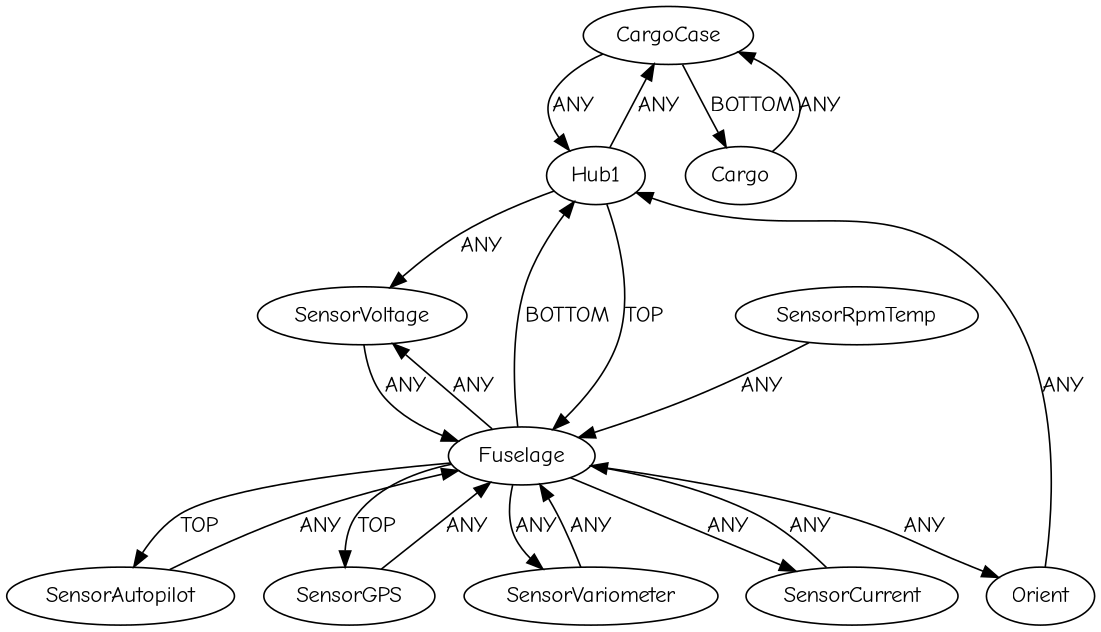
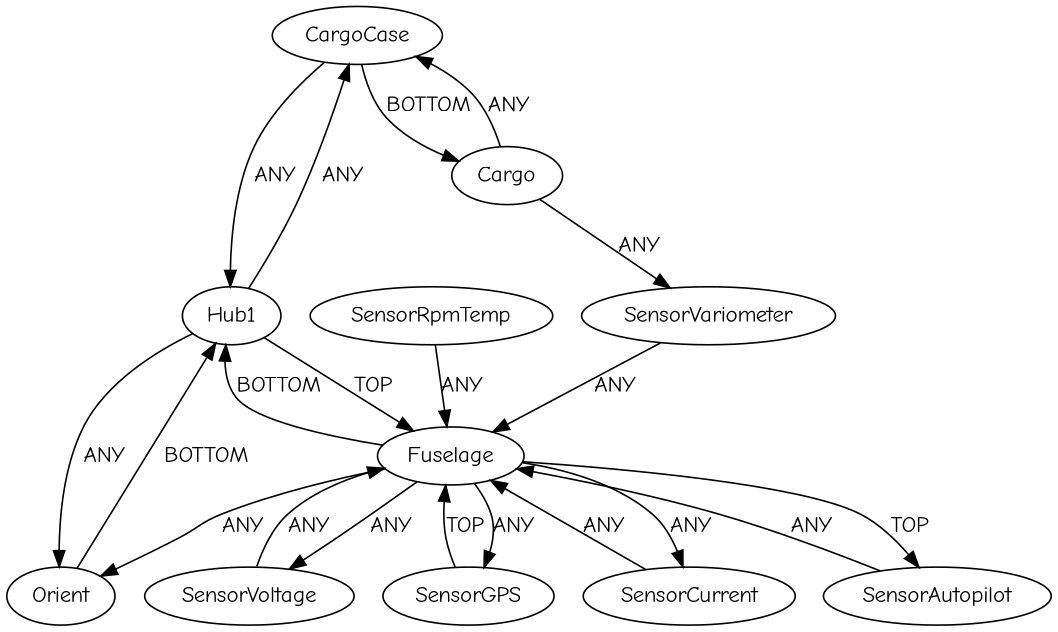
edge "Hub1" -> "SensorVoltage": now "Hub1" -> "Orient"
edge "Orient" -> "Hub1": label "ANY" -> "BOTTOM"
edge "Fuselage" -> "SensorVariometer": now "Cargo" -> "SensorVariometer"
edge "Fuselage" -> "SensorGPS": label "TOP" -> "ANY"
edge "SensorGPS" -> "Fuselage": label "ANY" -> "TOP"
